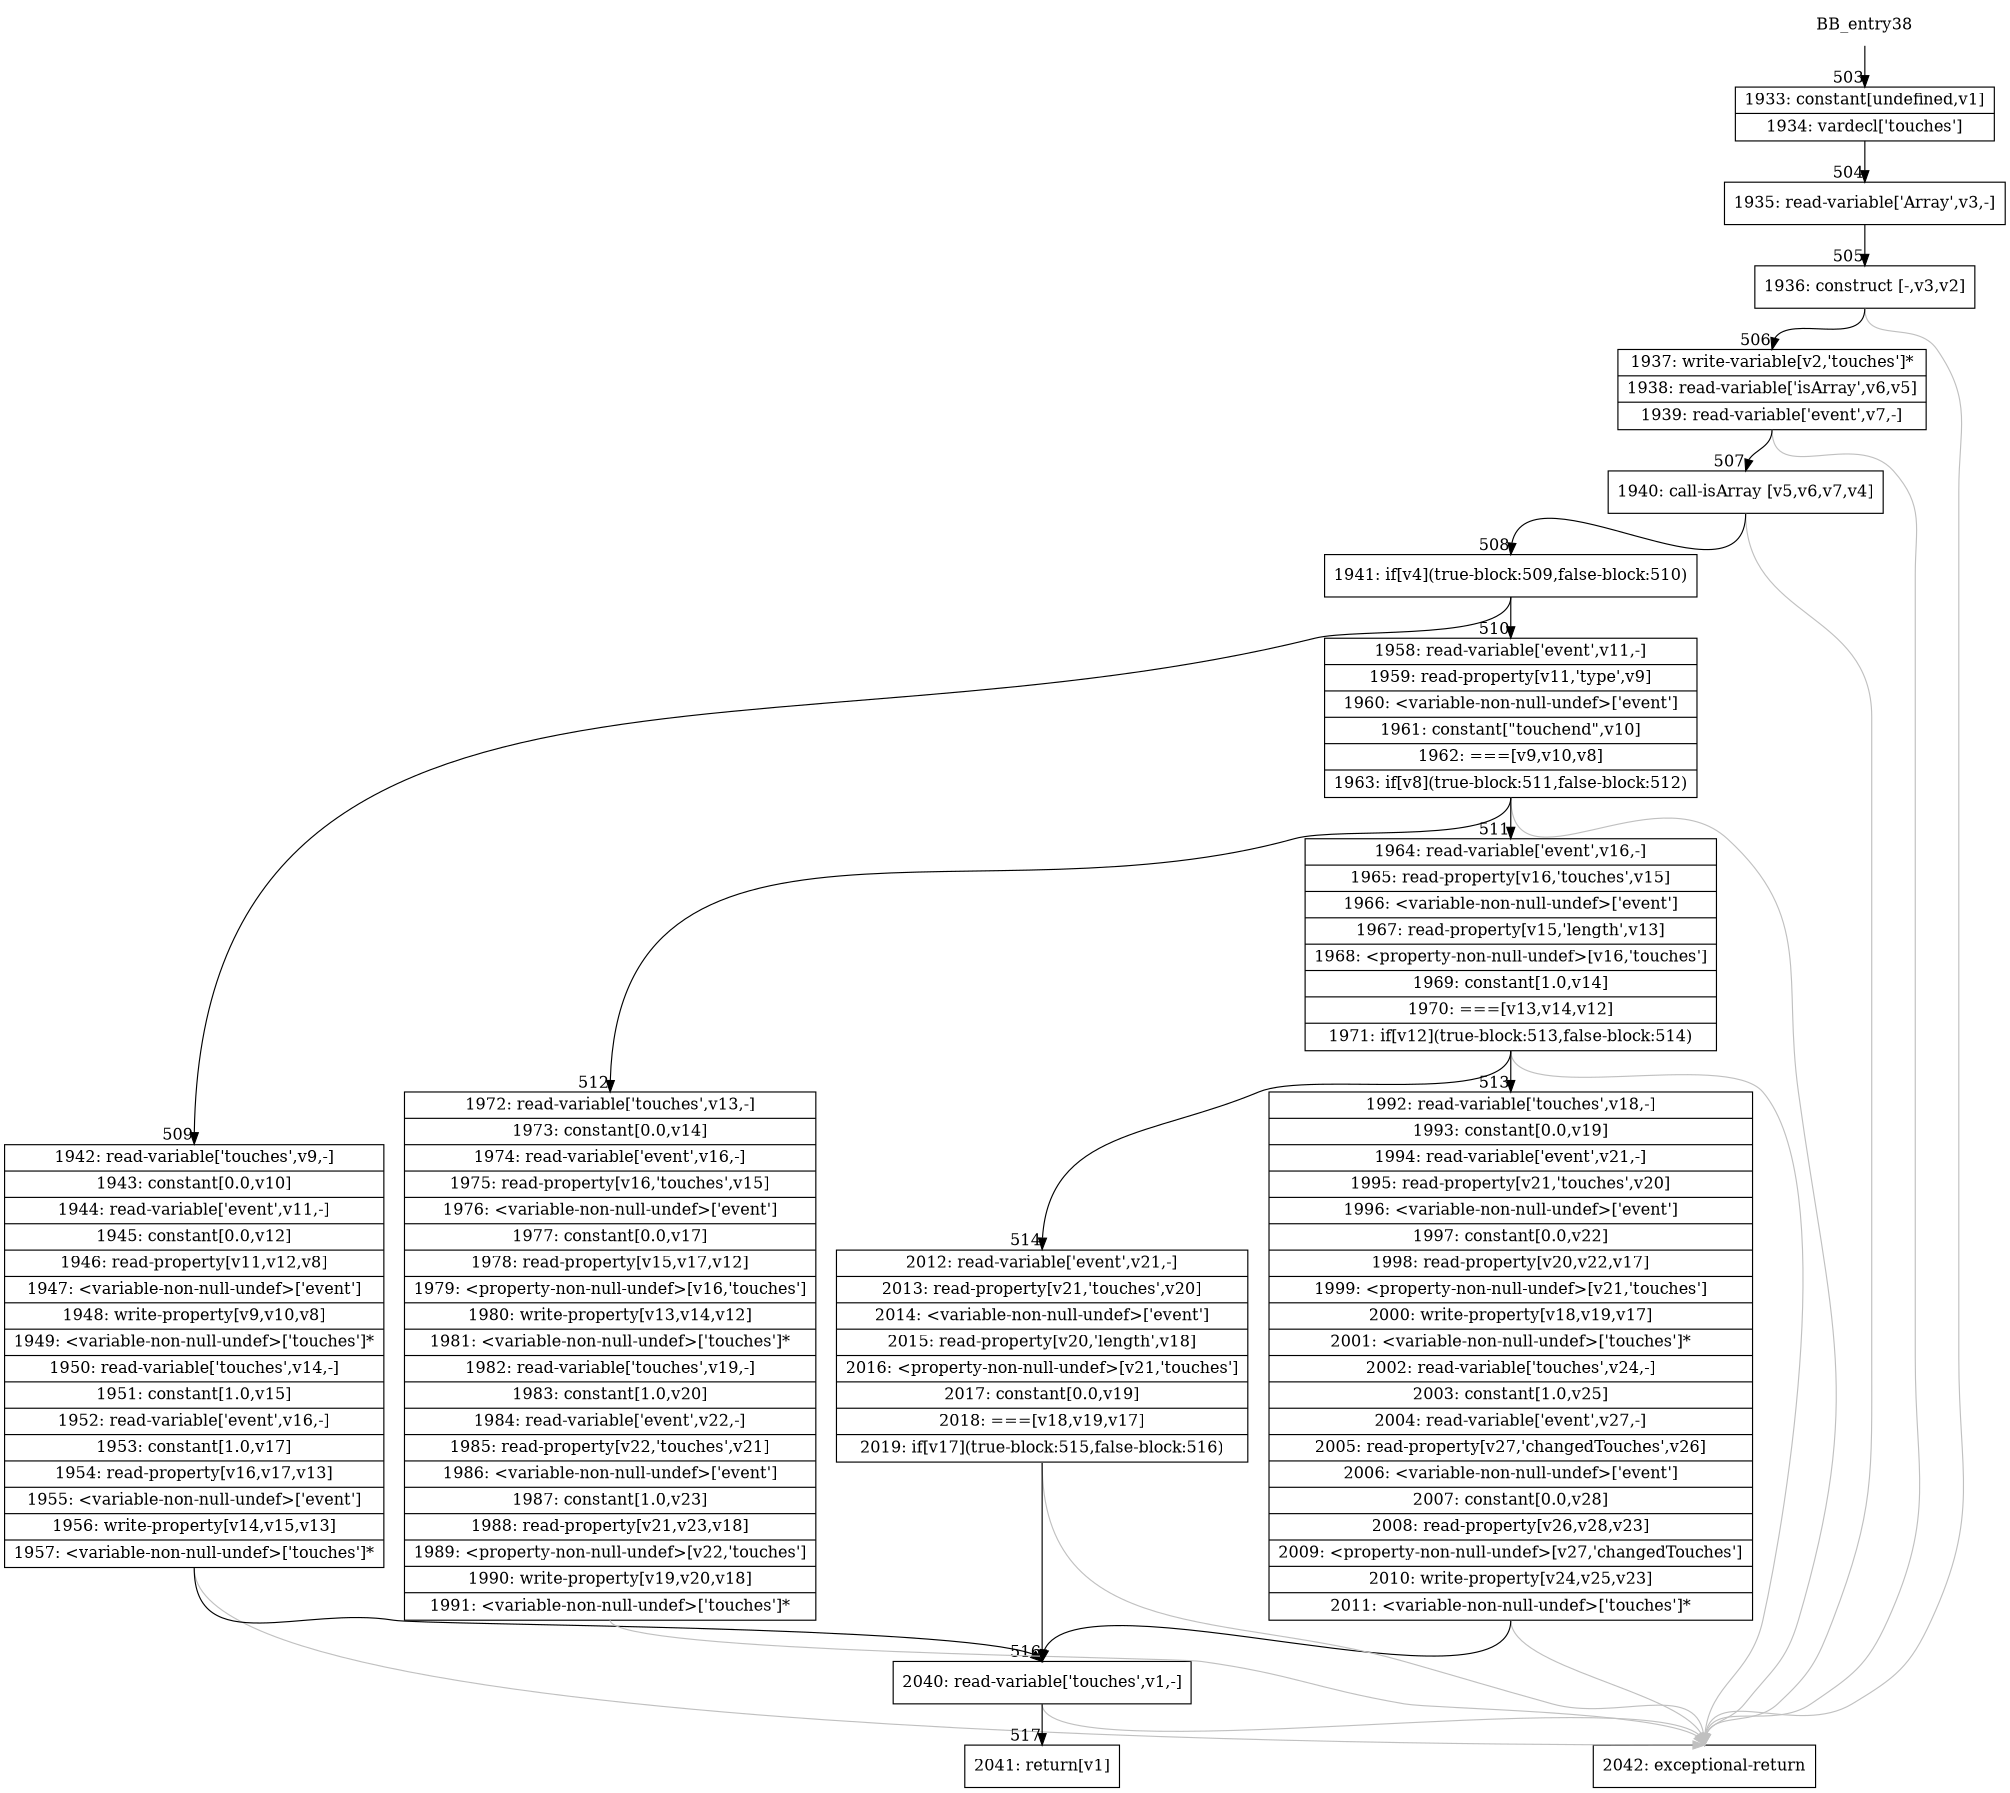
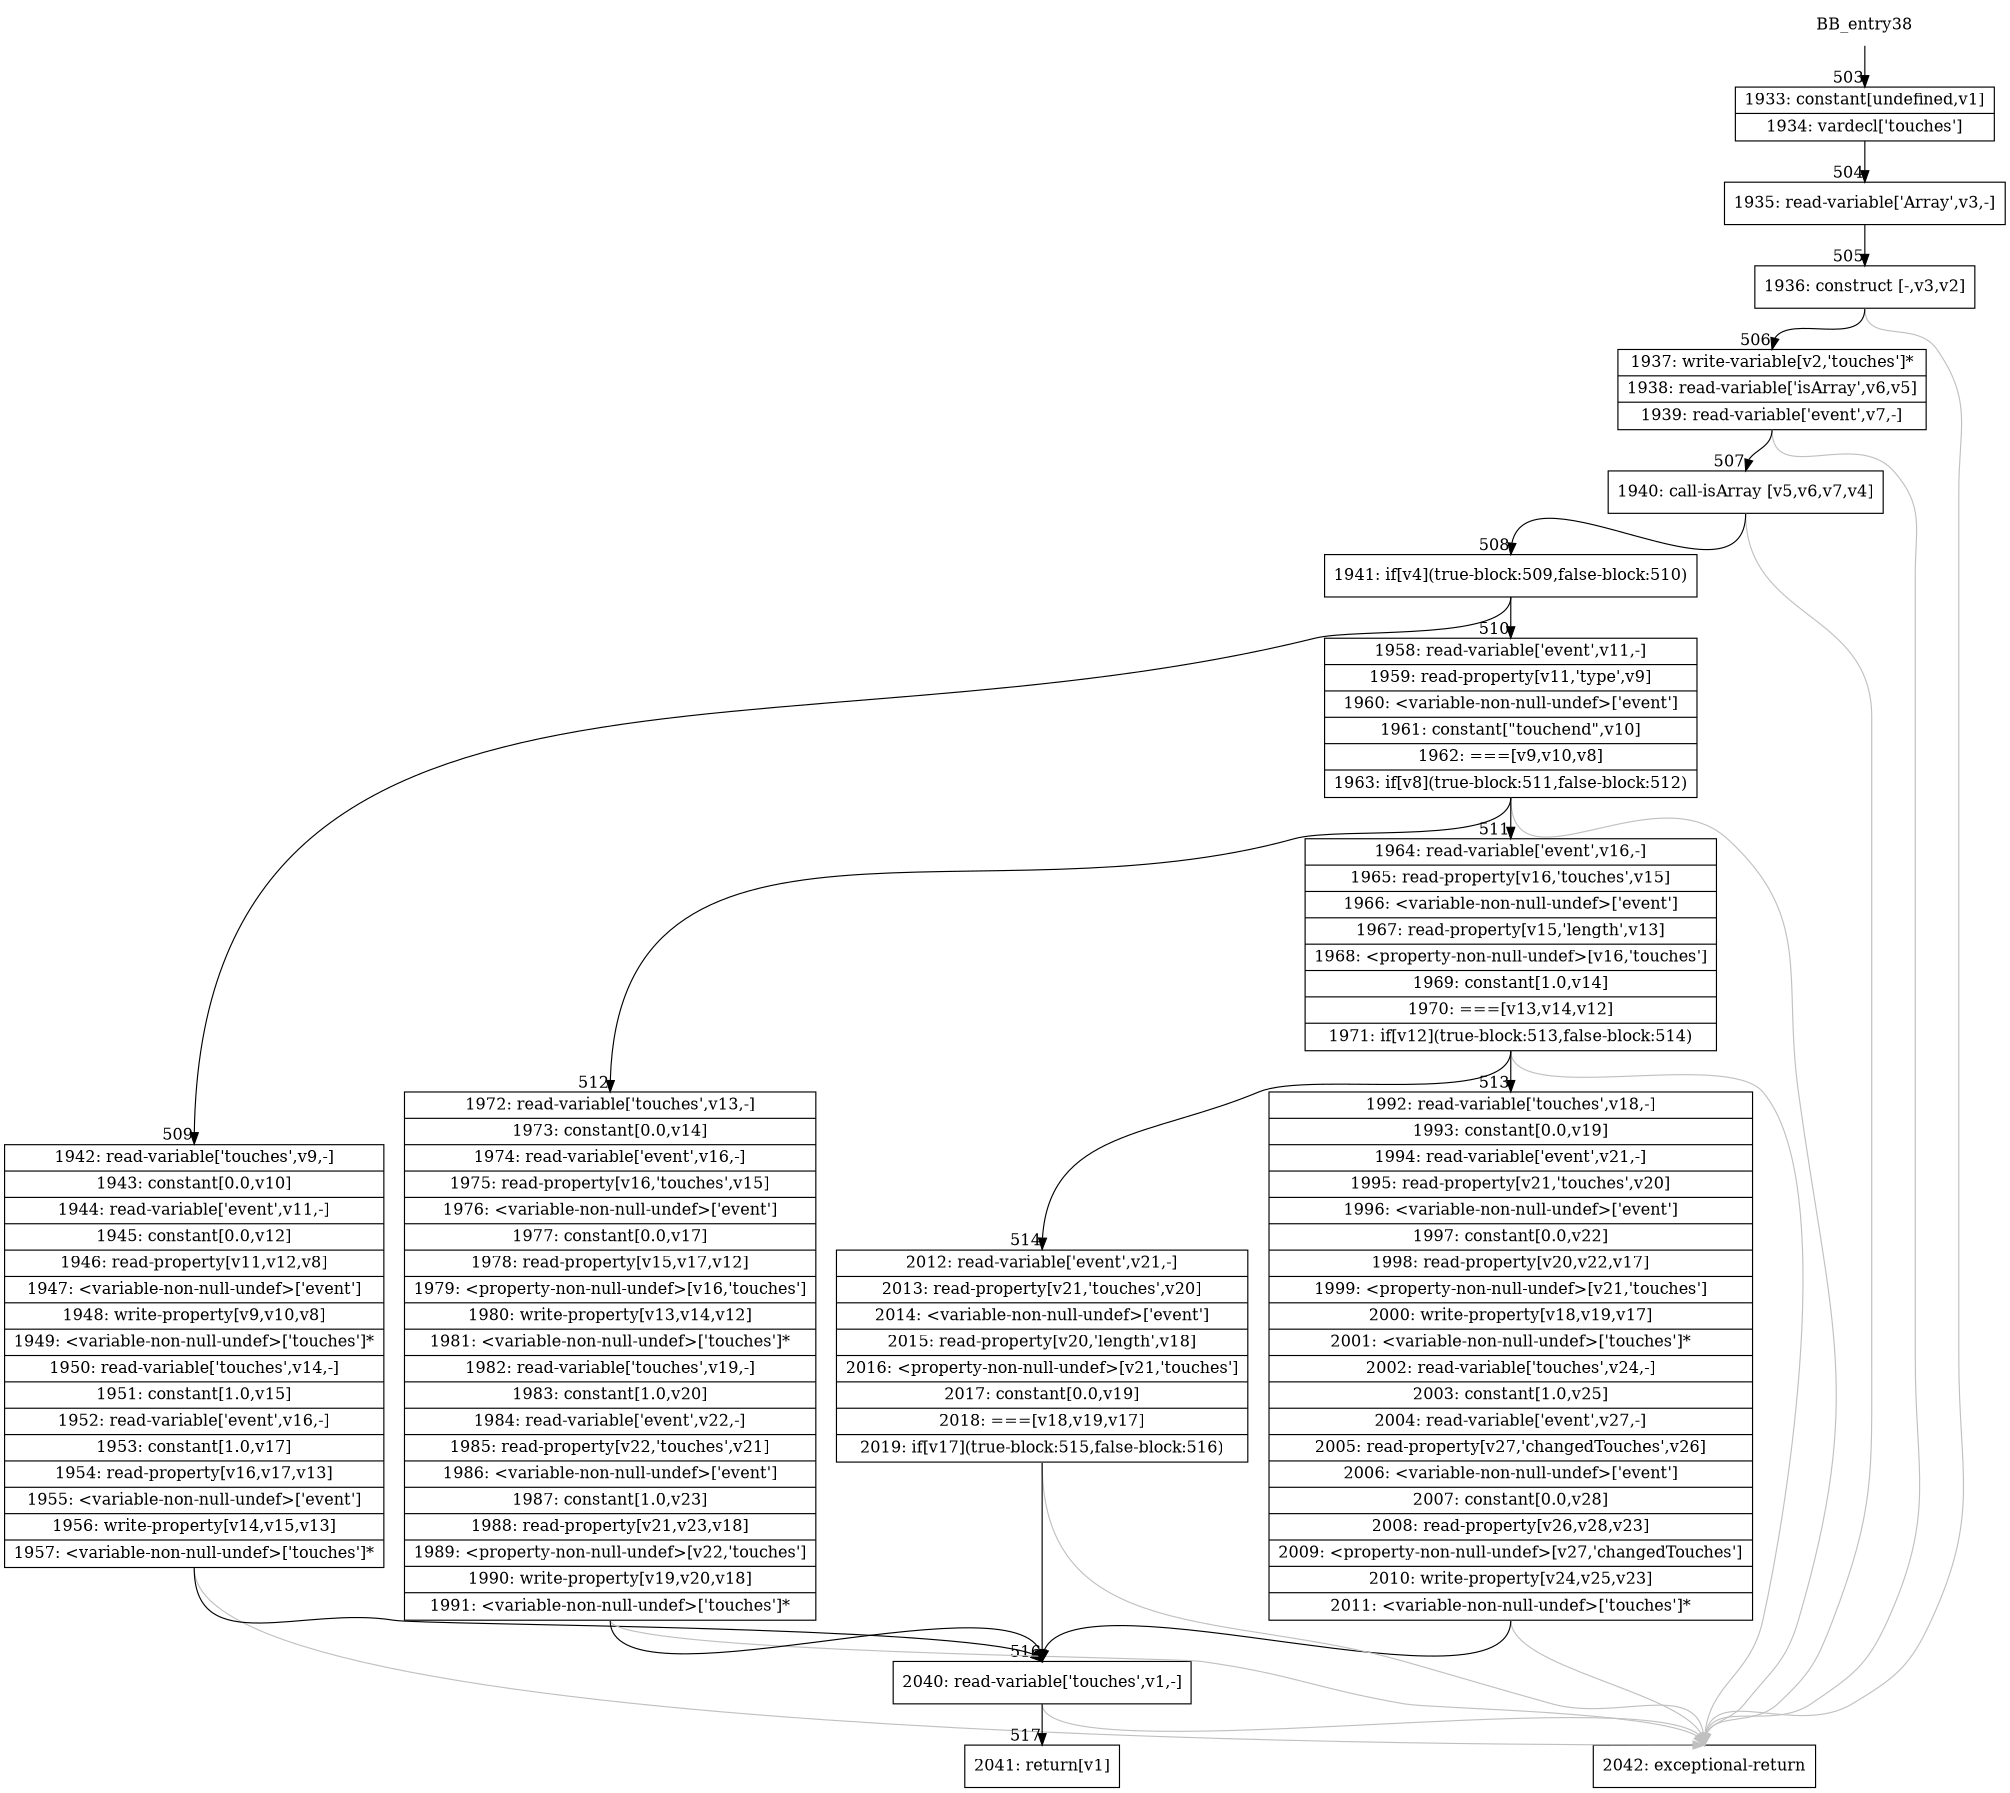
edge "1972: read-variable['touches',v13,-]" -> "2040: read-variable['touches',v1,-]": added
